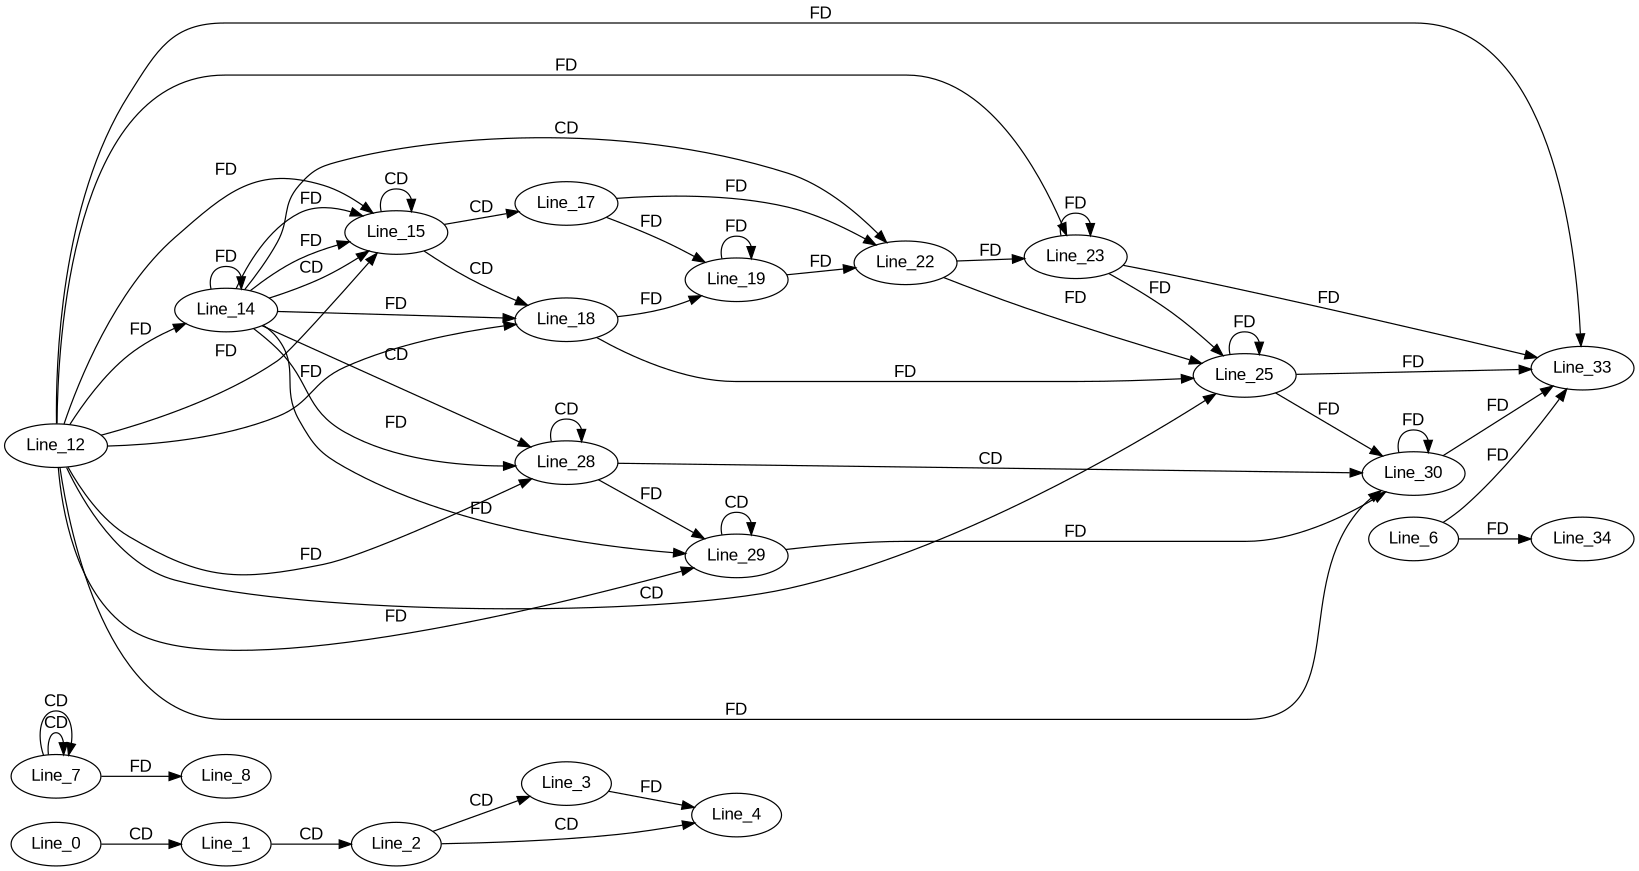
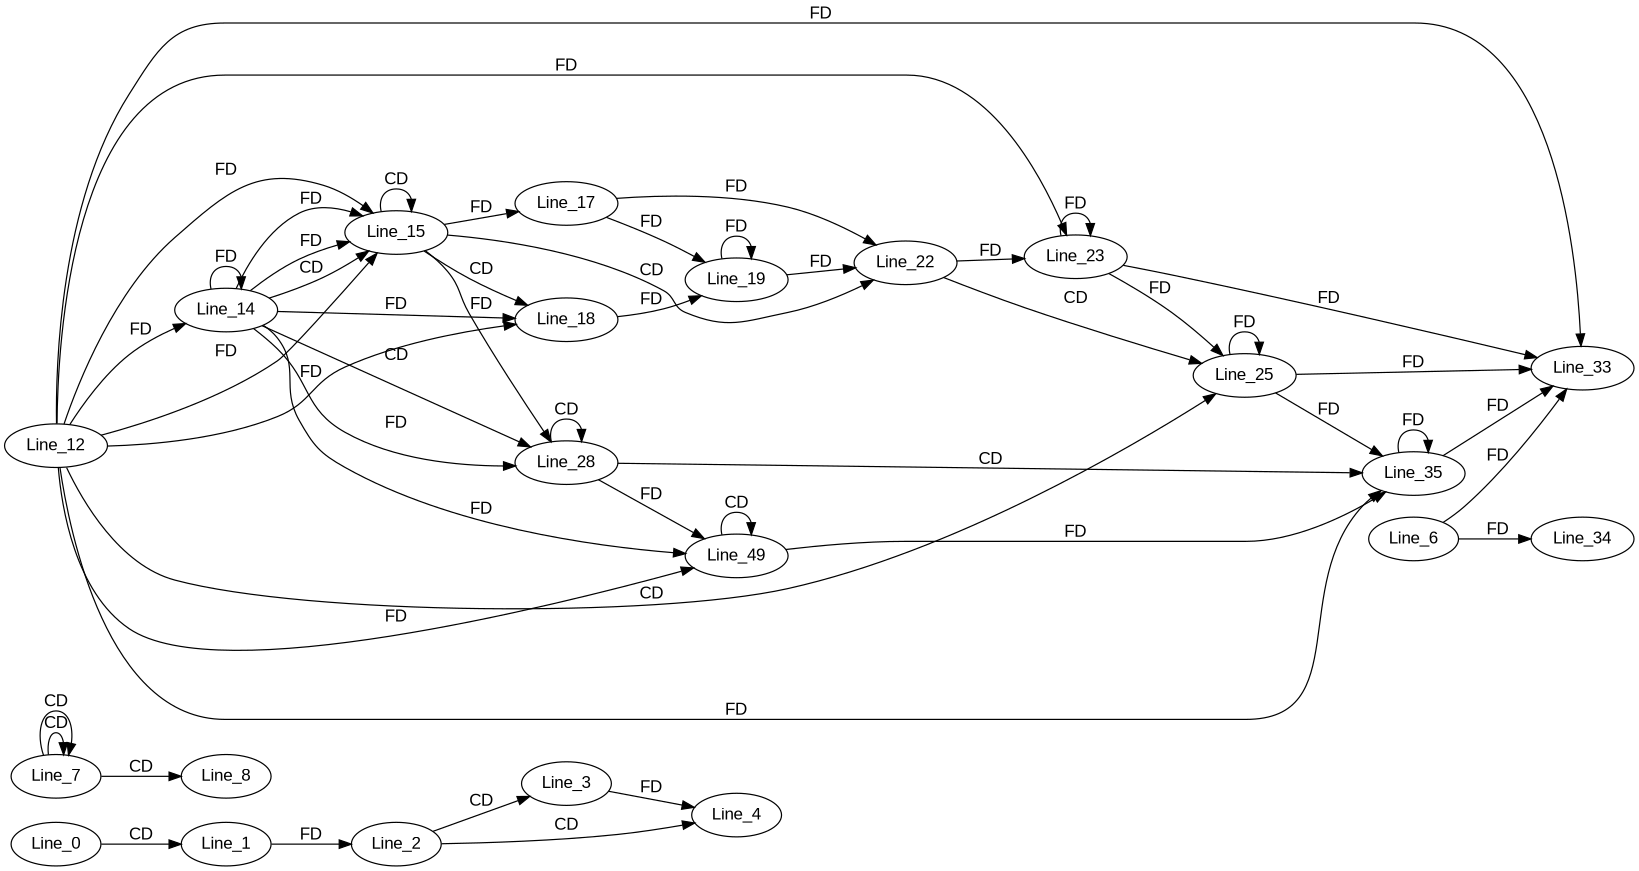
edge "Line_14" -> "Line_22": now "Line_15" -> "Line_22"
edge "Line_15" -> "Line_17": label "CD" -> "FD"
edge "Line_22" -> "Line_25": label "FD" -> "CD"
edge "Line_18" -> "Line_25": removed, label "FD"
node "Line_30": label "Line_30" -> "Line_35"
node "Line_29": label "Line_29" -> "Line_49"
edge "Line_12" -> "Line_28": now "Line_15" -> "Line_28"
edge "Line_7" -> "Line_8": label "FD" -> "CD"
edge "Line_1" -> "Line_2": label "CD" -> "FD"
